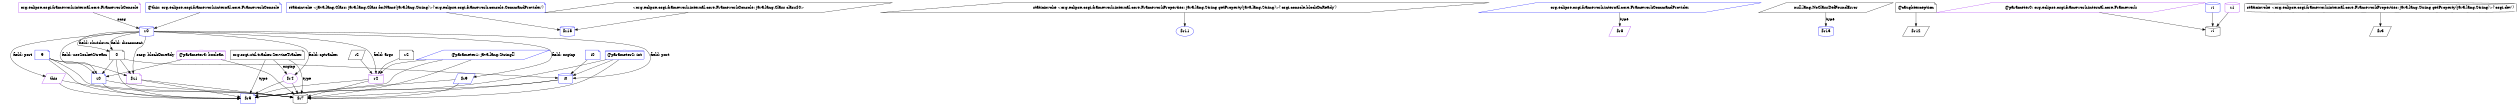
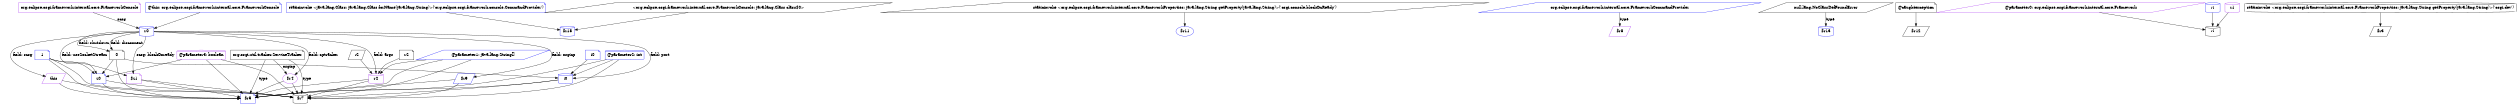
edge "r0" -> "this": label "field: port" -> "field: scsg"
node "9": label "9" -> "1"
edge "0" -> "$z1": removed
edge "@parameter3: boolean" -> "$r5": added
